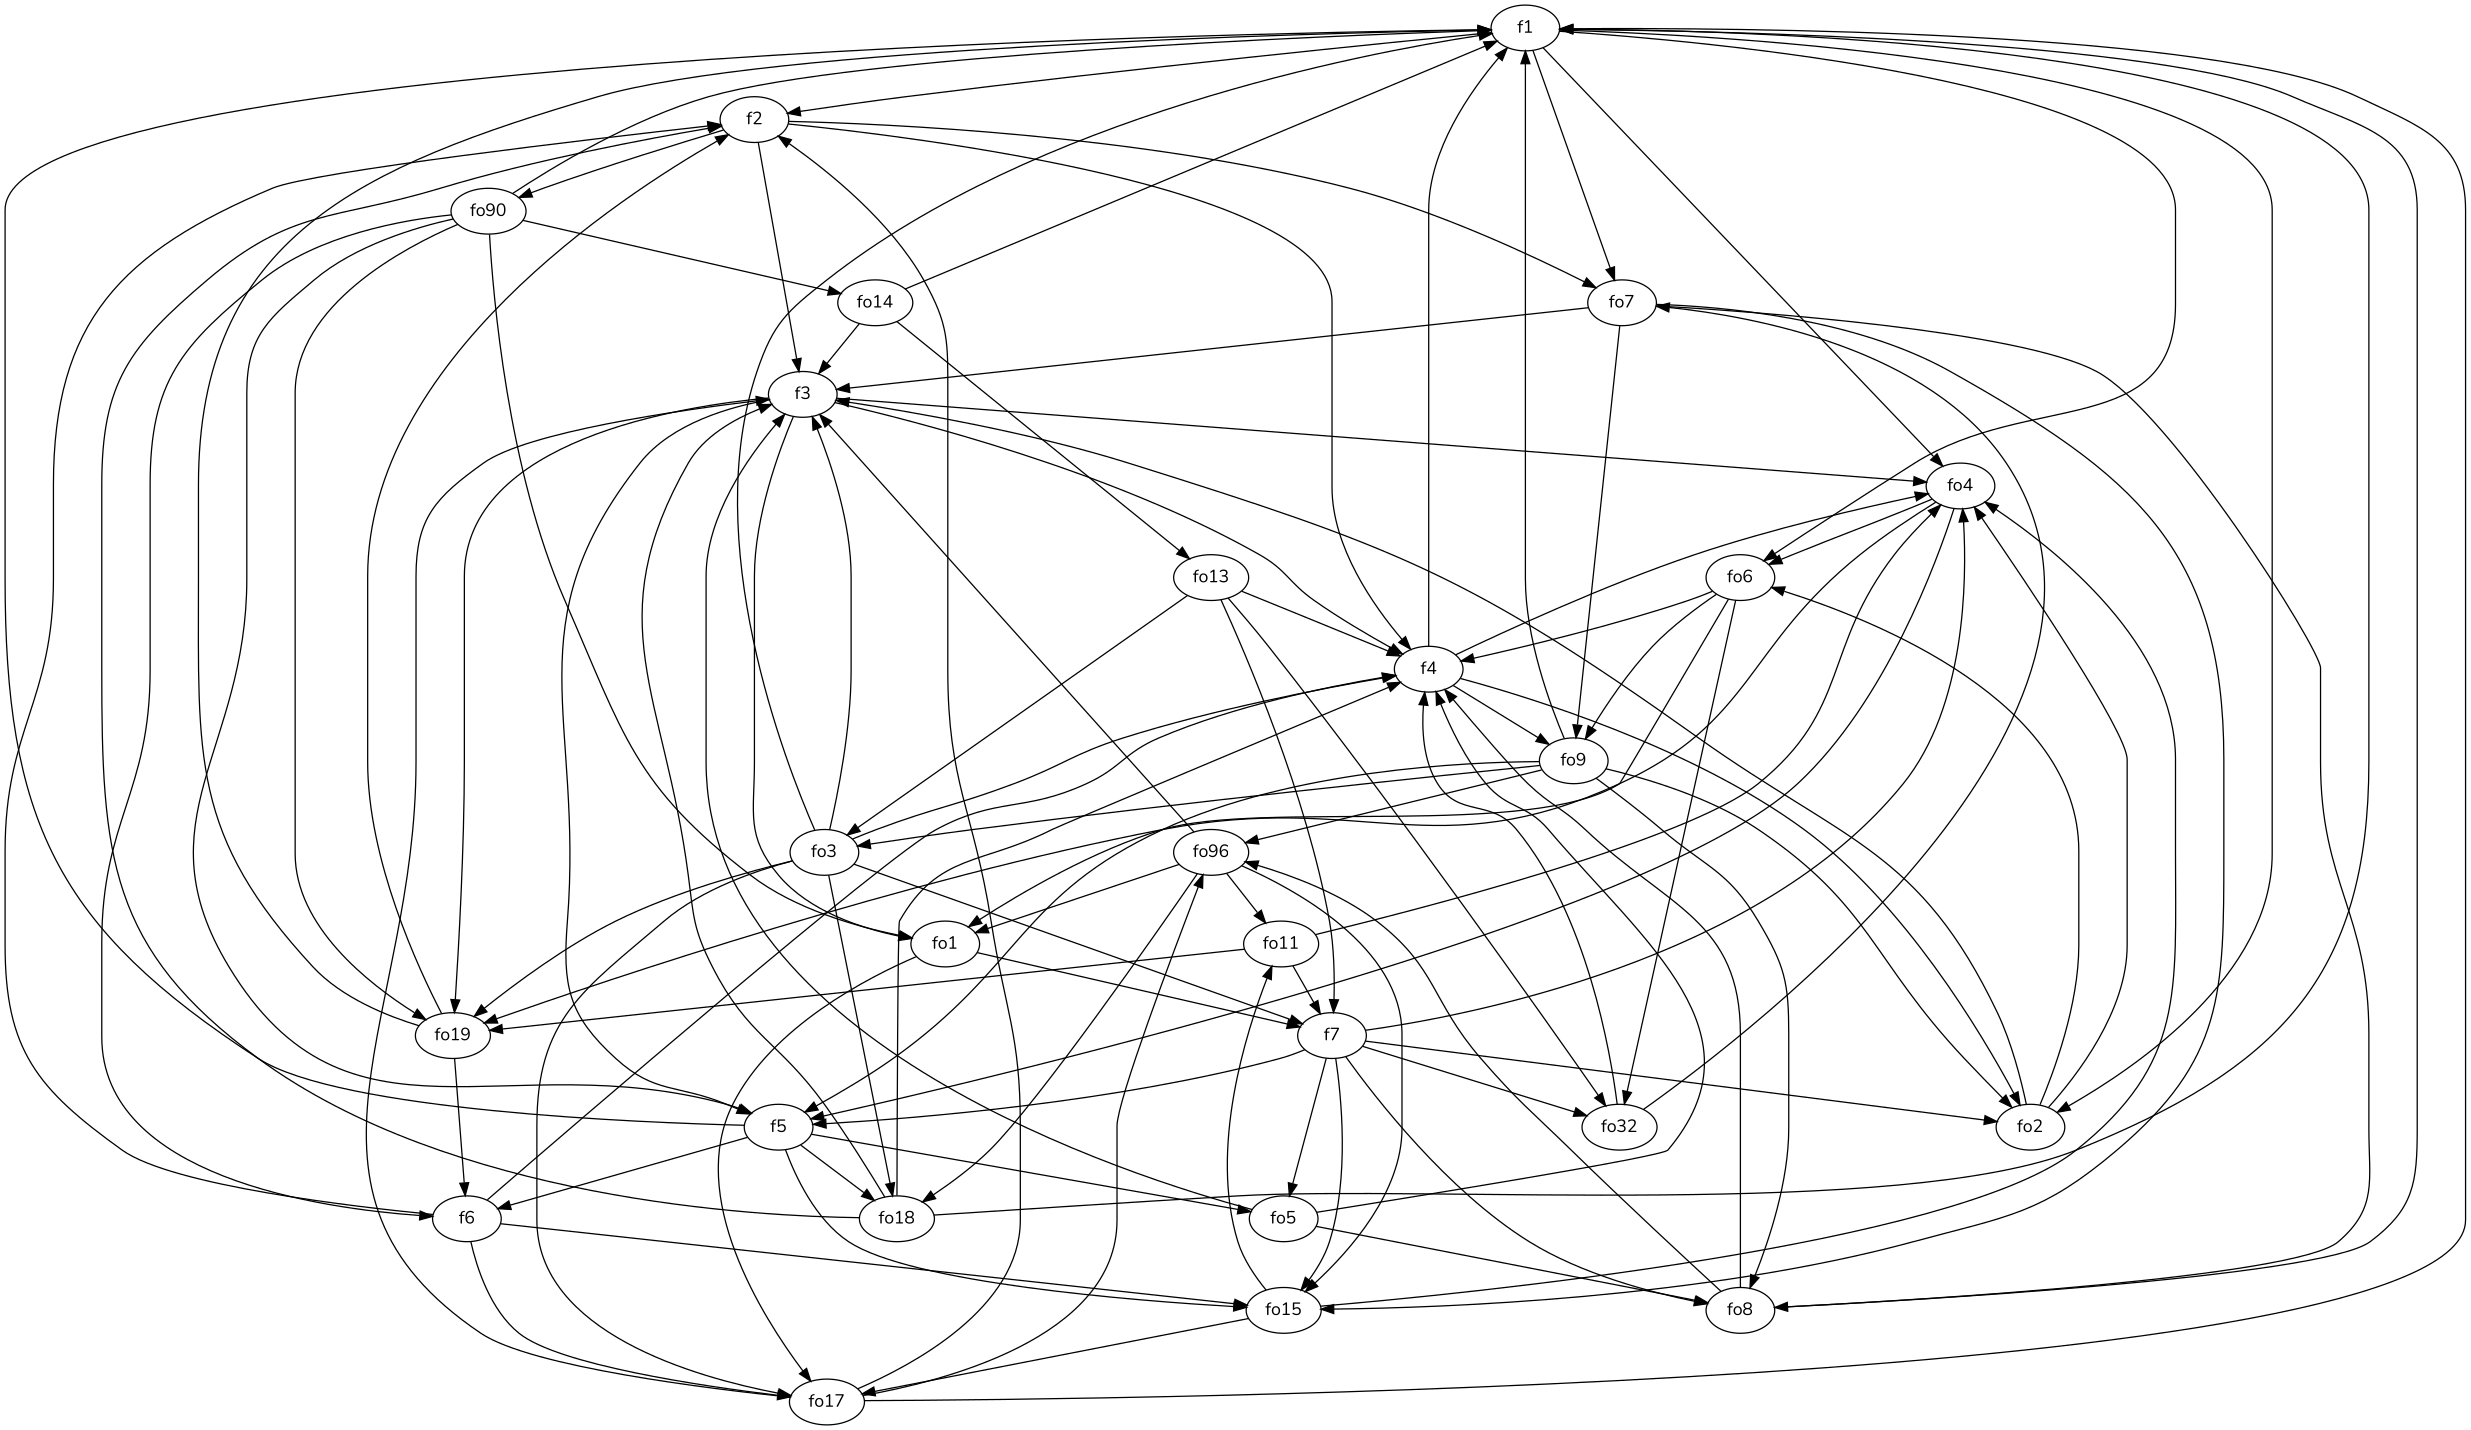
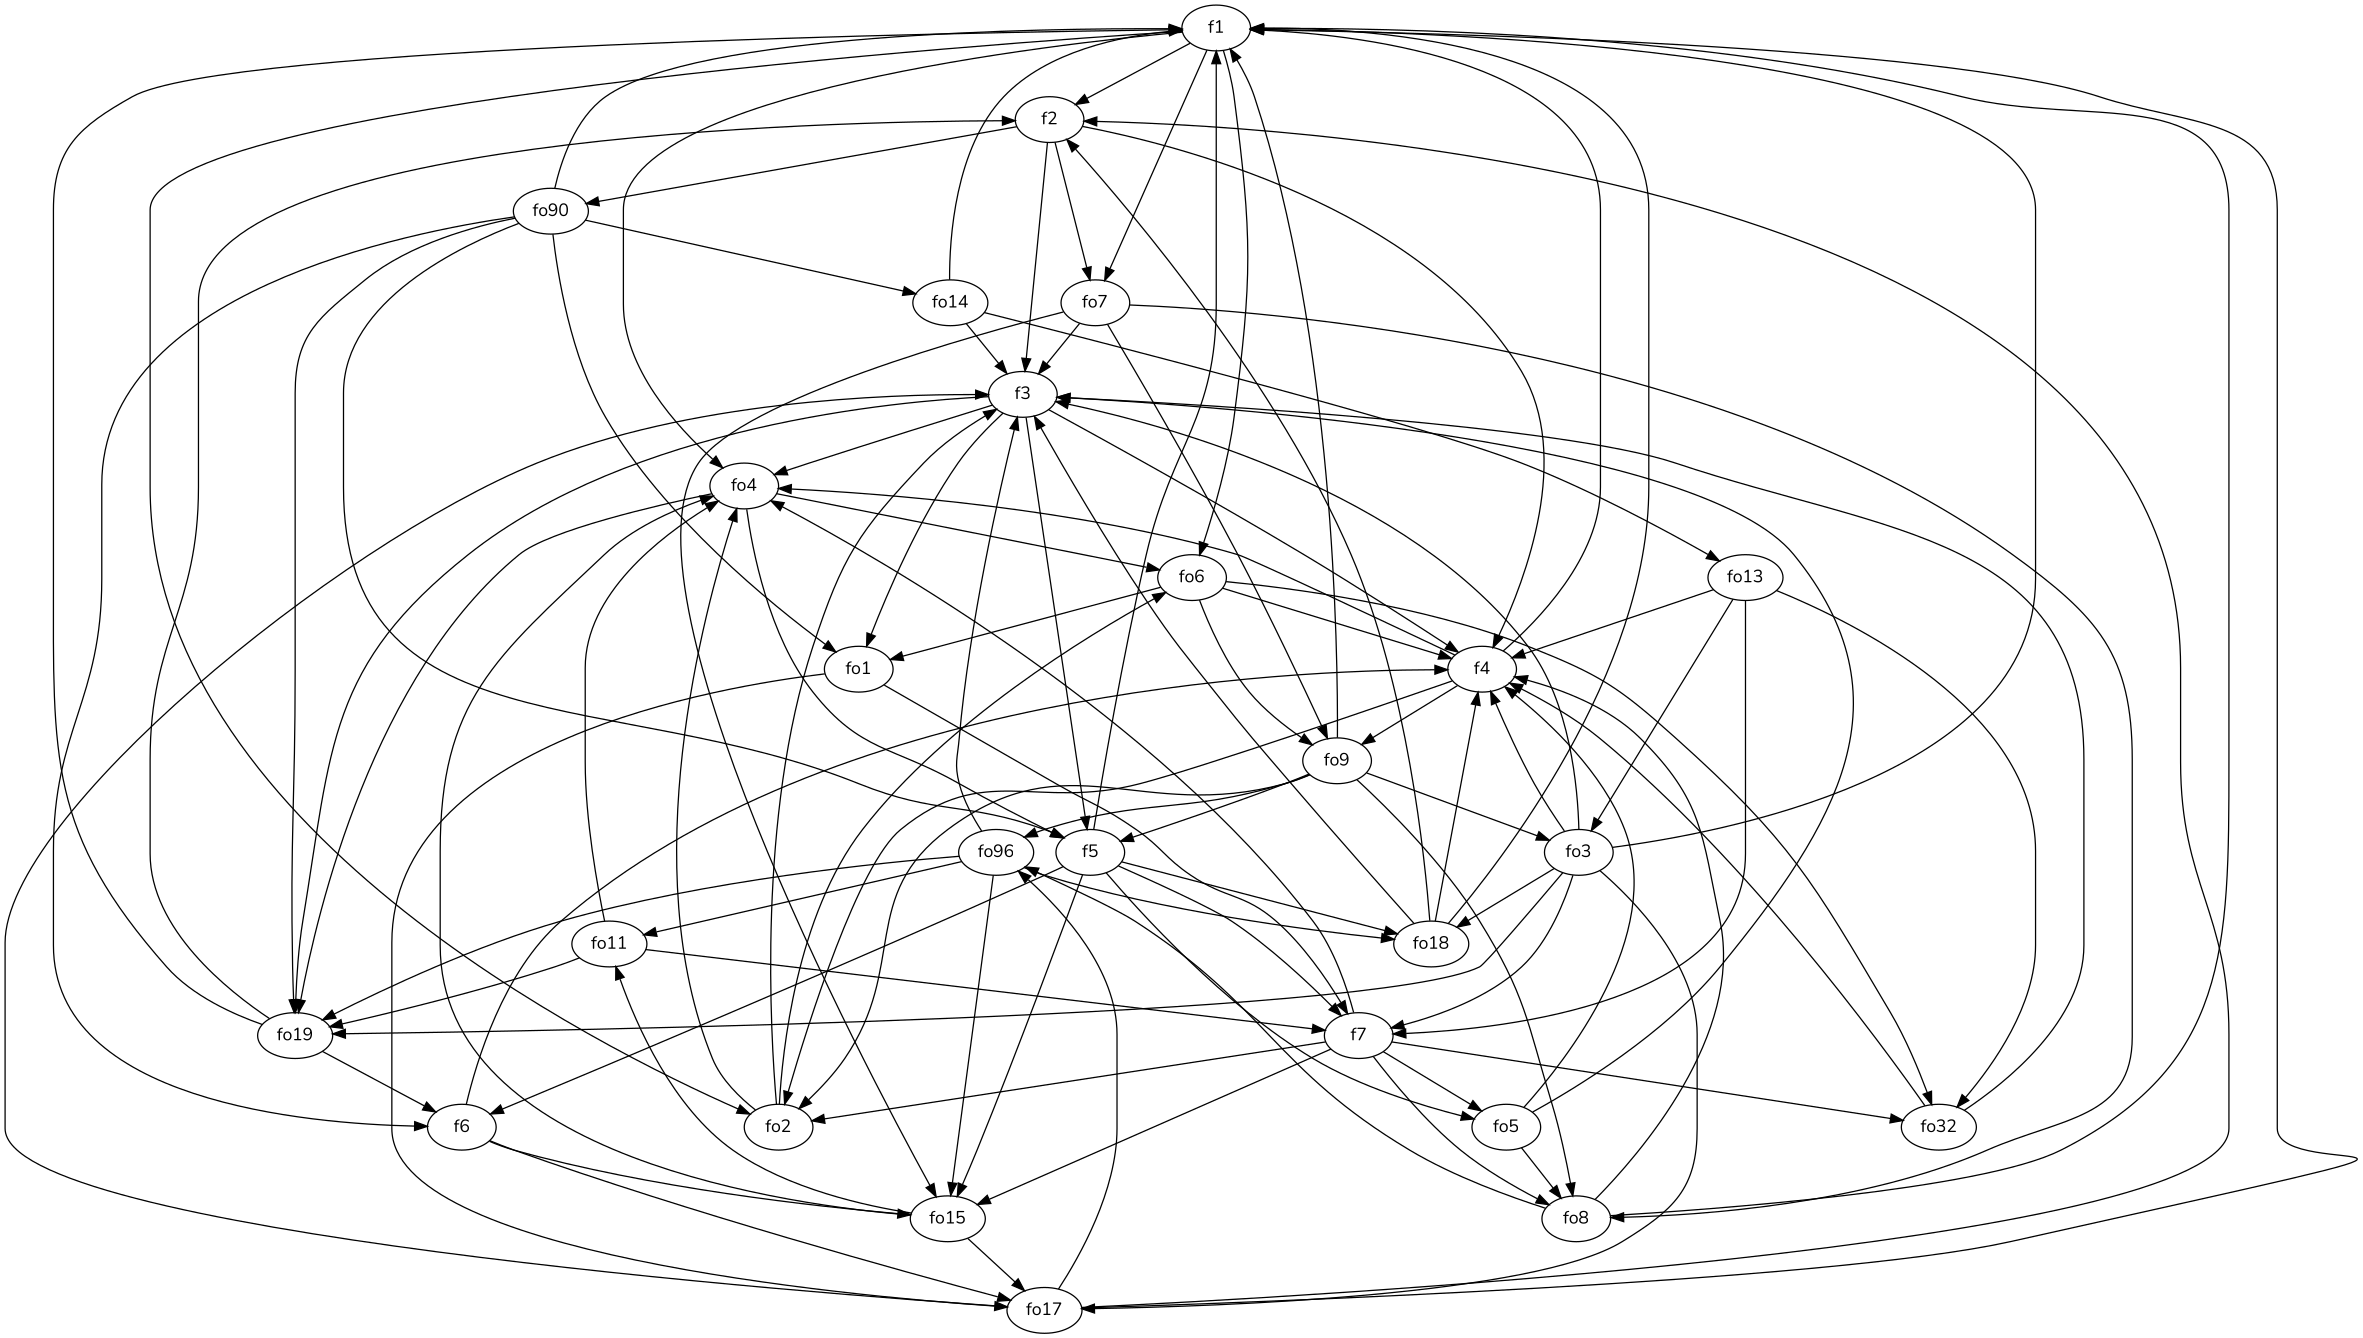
edge "f6" -> "f2": removed
edge "fo32" -> "fo7": now "fo32" -> "f3"
edge "fo96" -> "fo1": now "fo96" -> "fo19"
edge "f7" -> "f5": reversed
